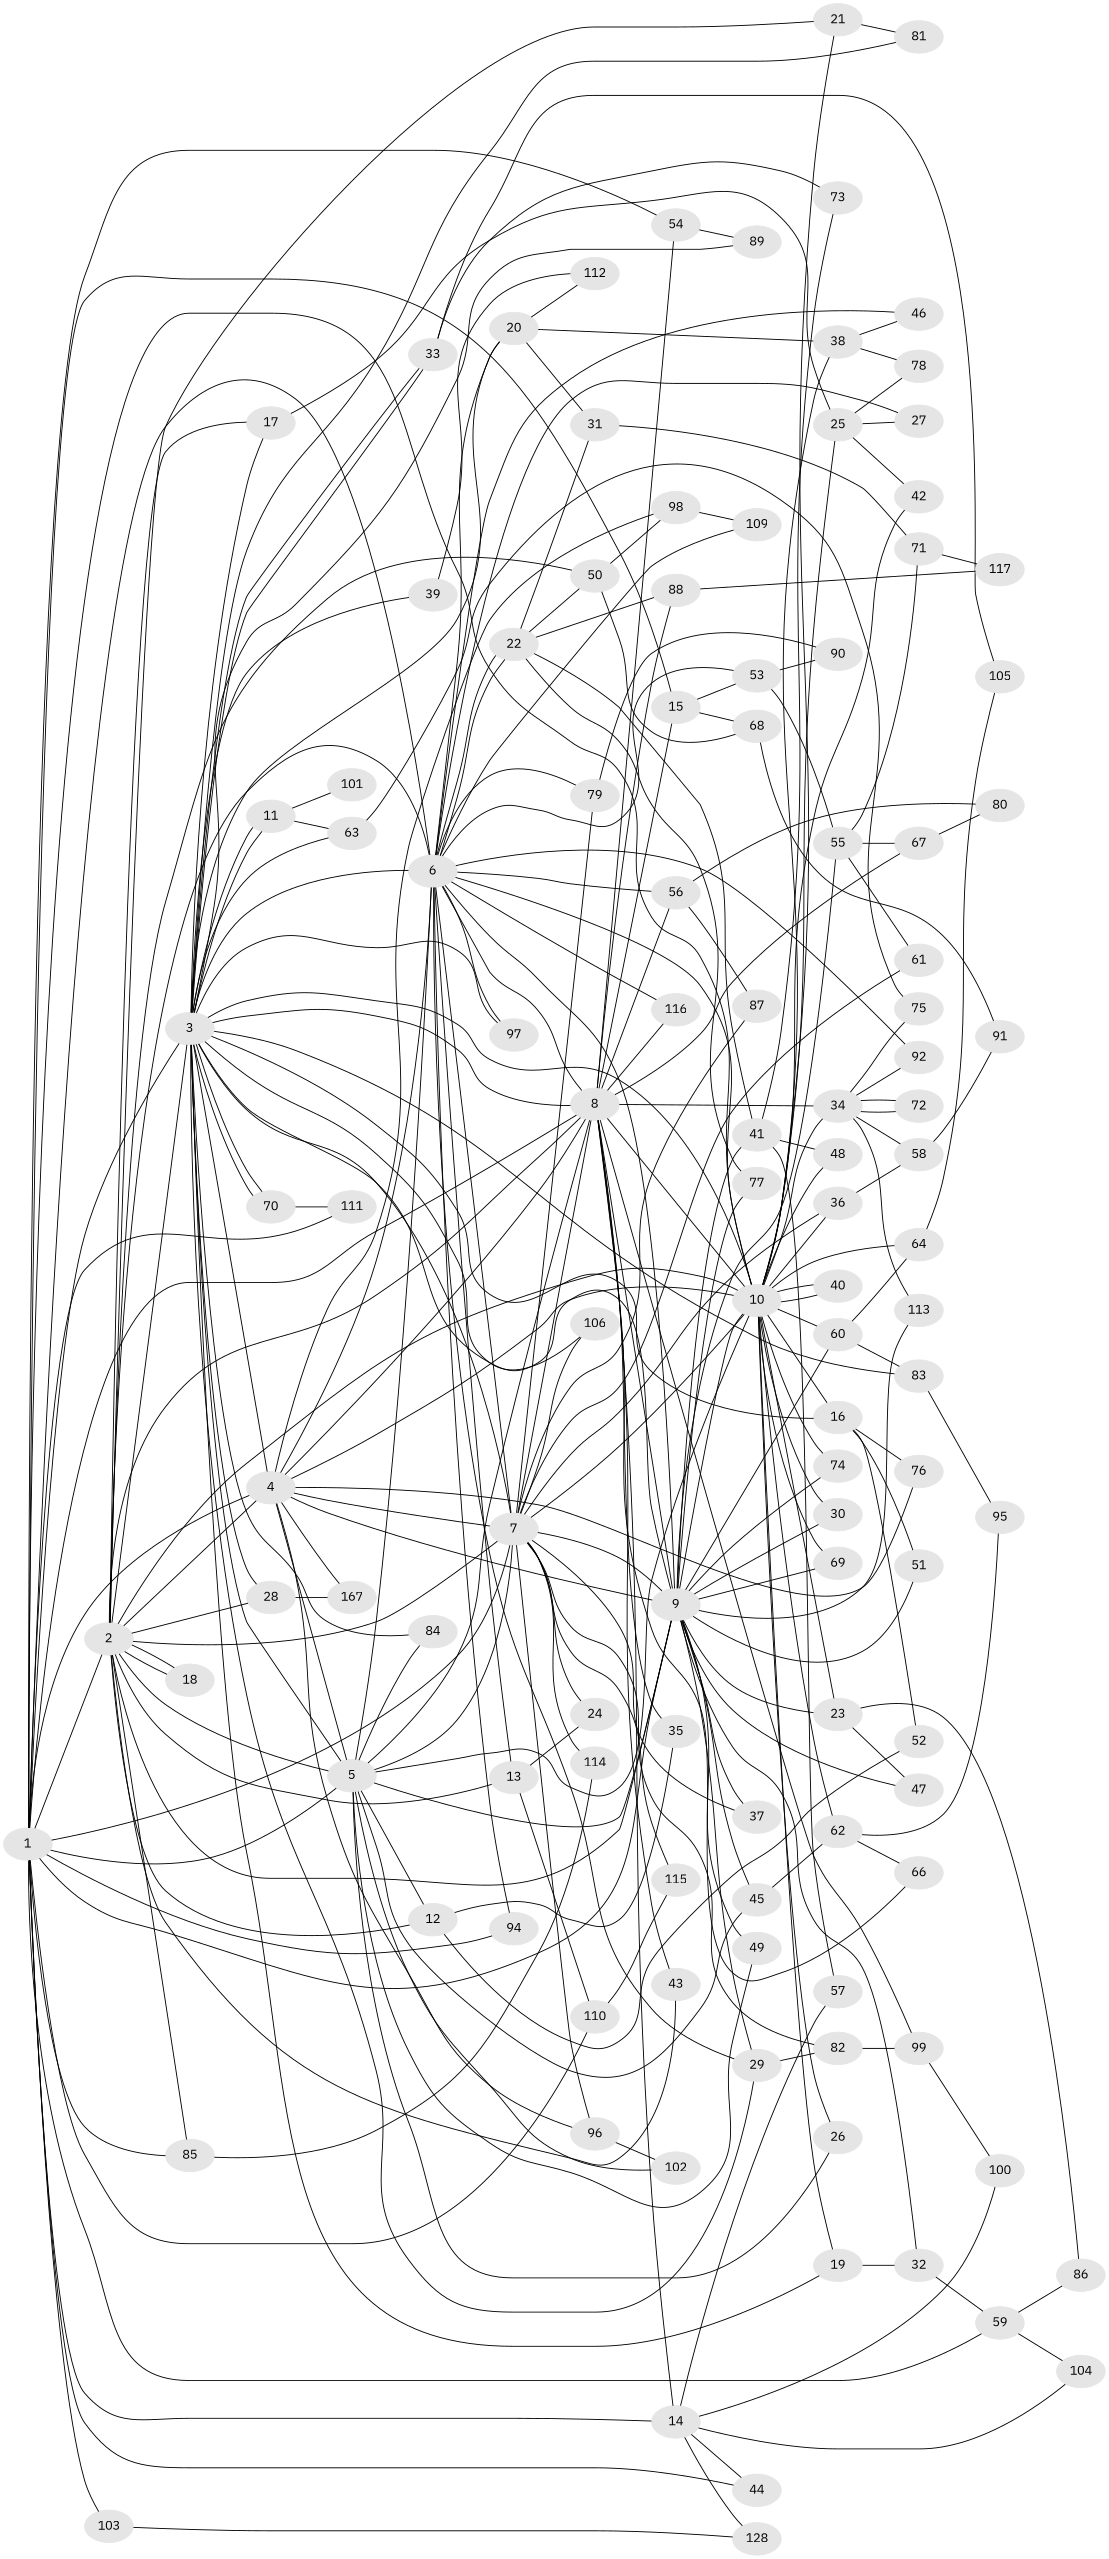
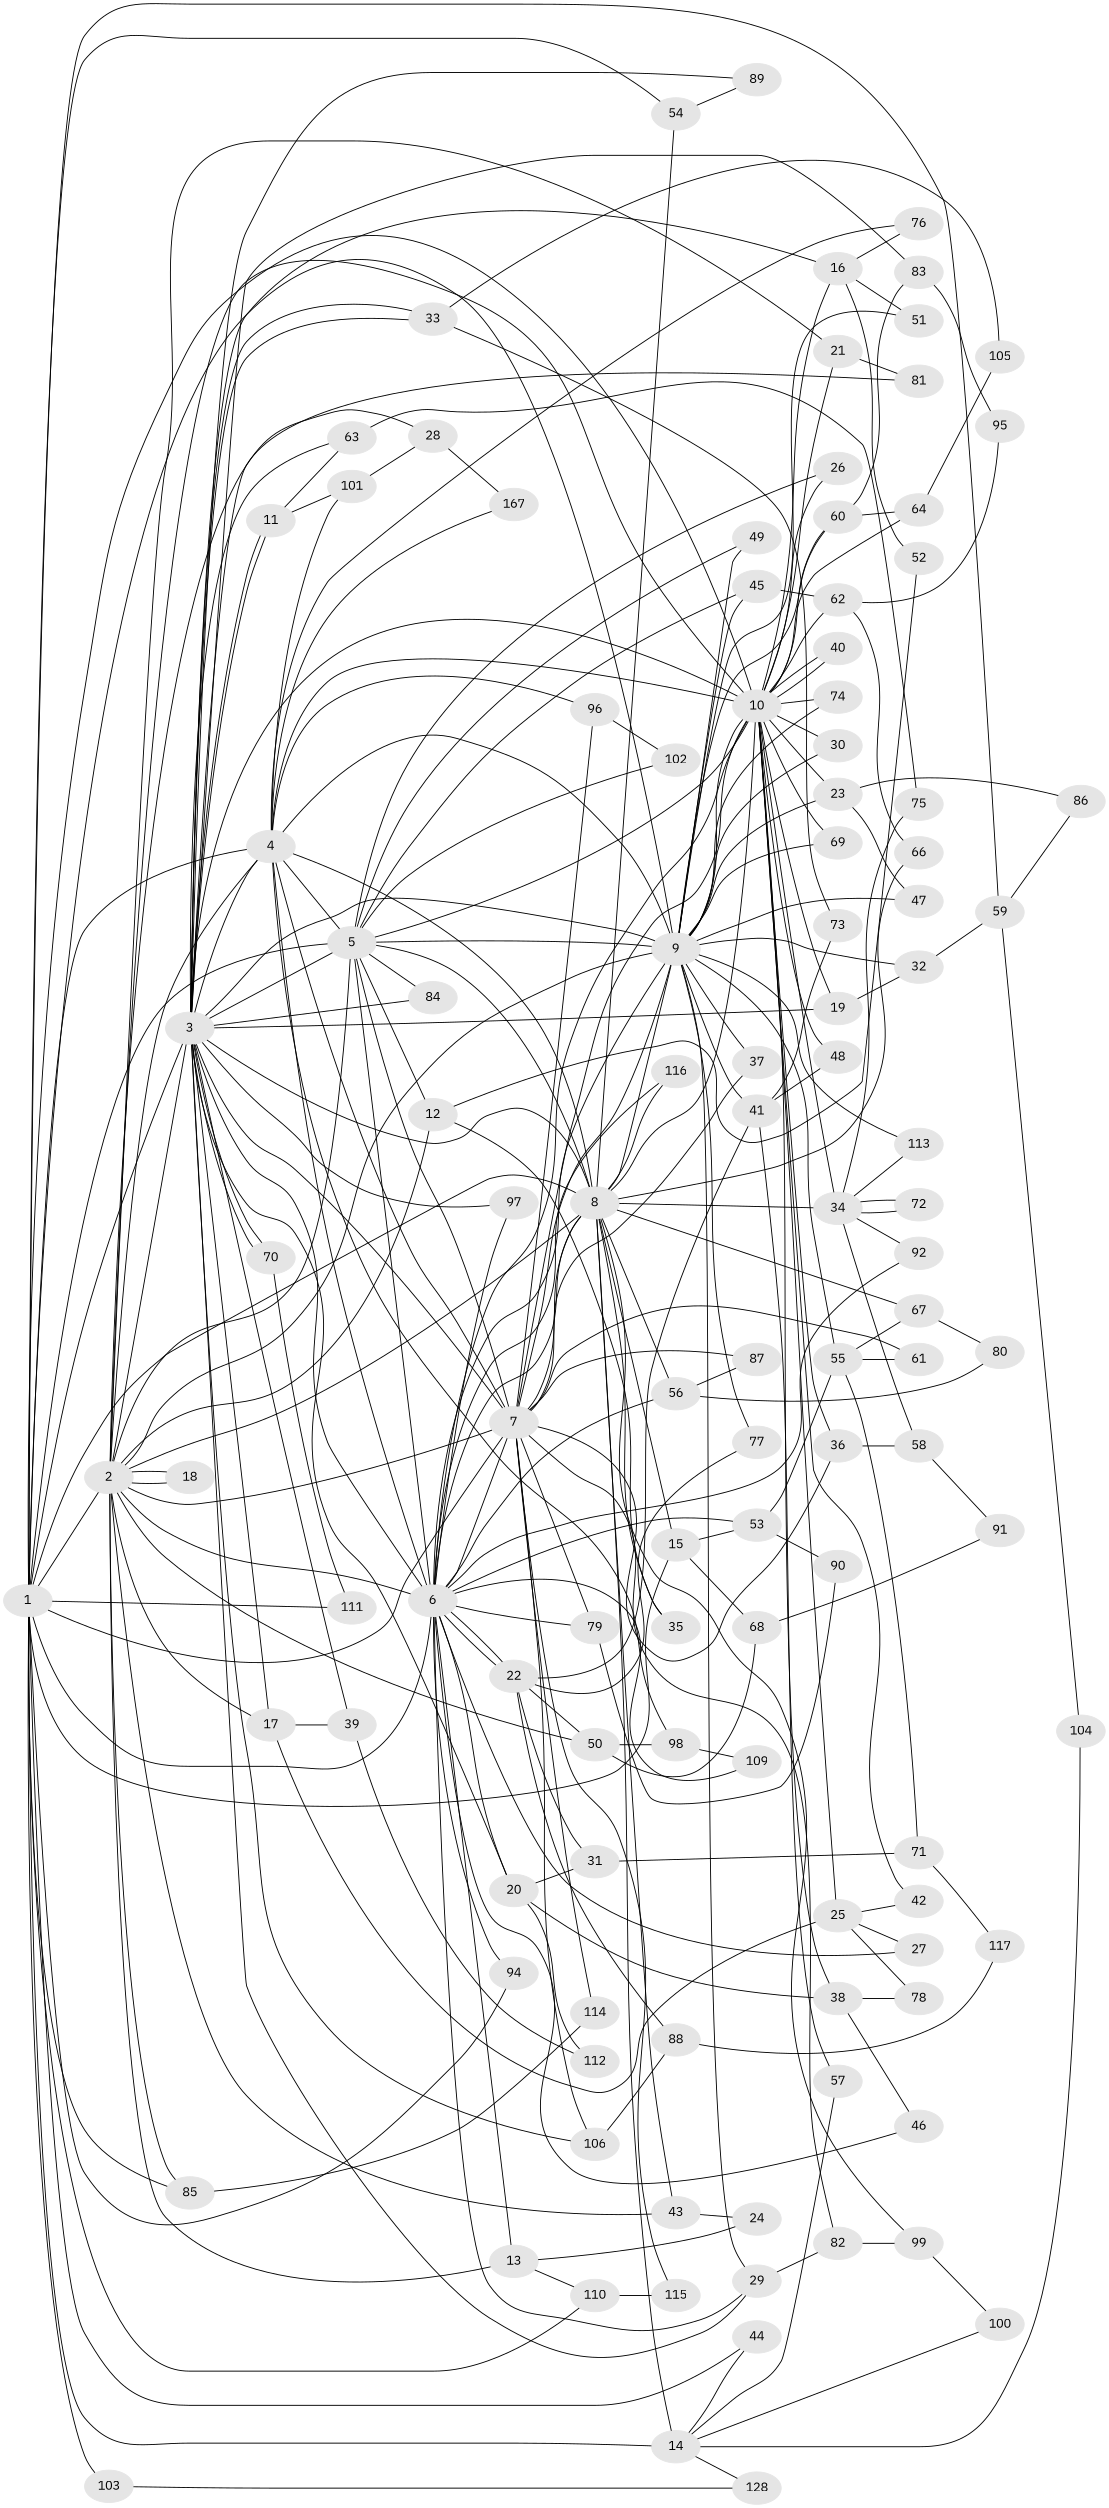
edge "101" -- "4": added
edge "88" -- "8": now "88" -- "106"
edge "3" -- "28": now "101" -- "28"
edge "7" -- "24": now "43" -- "24"
edge "17" -- "39": added
